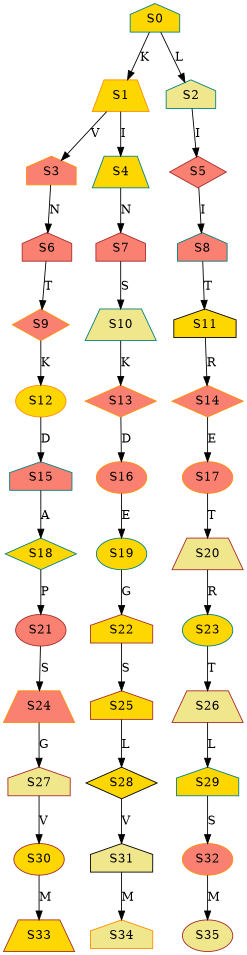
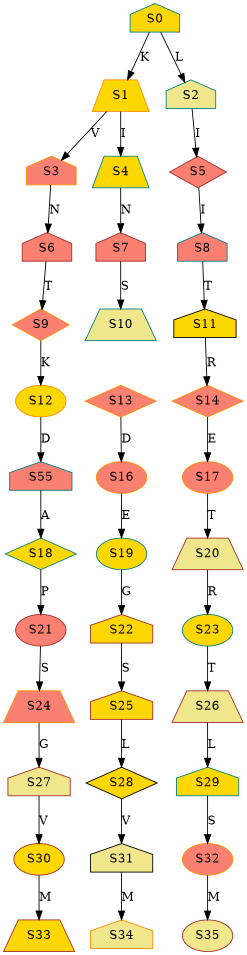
edge "S10" -> "S13": removed, label "K"
node "S15": label "S15" -> "S55"
